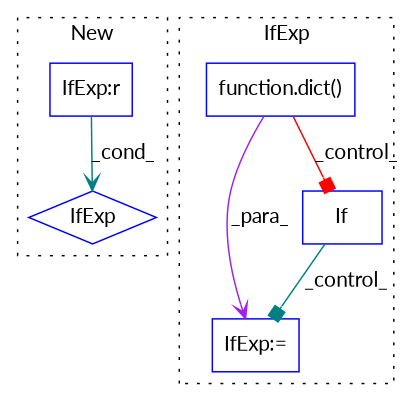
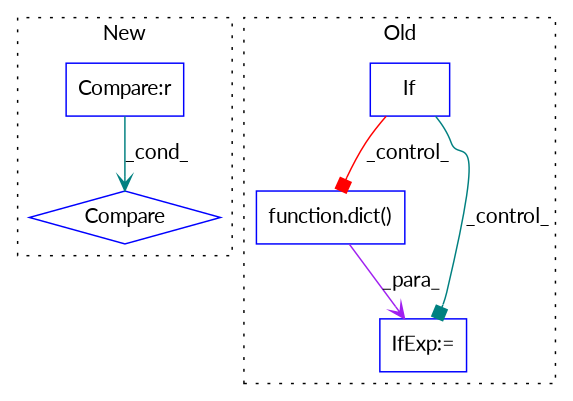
cluster "IfExp": label "IfExp" -> "Old"
node "IfExp:r": label "IfExp:r" -> "Compare:r"
edge "function.dict()" -> "If": reversed
node "IfExp": label "IfExp" -> "Compare"
